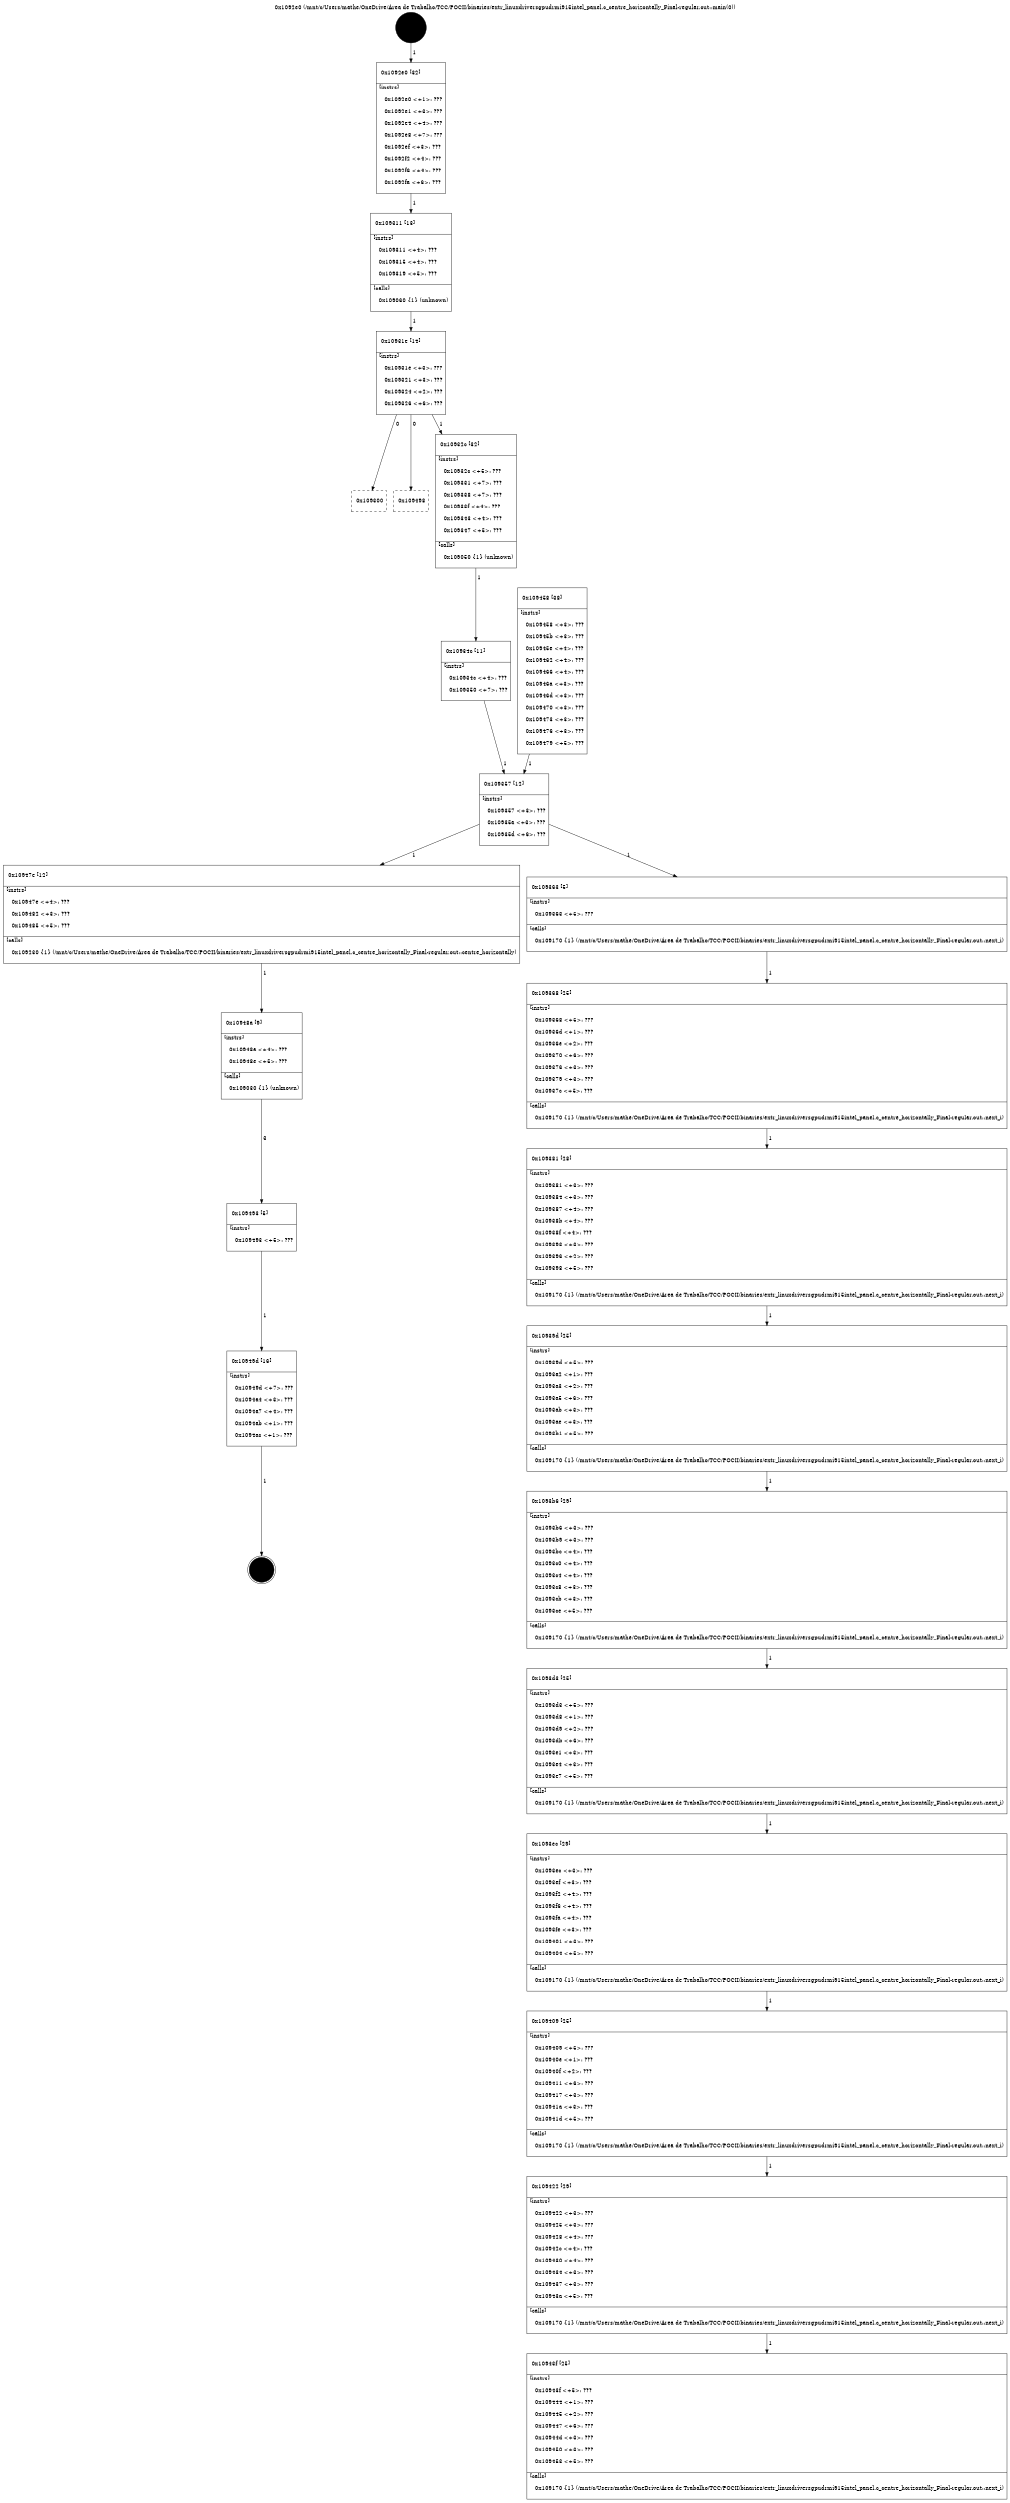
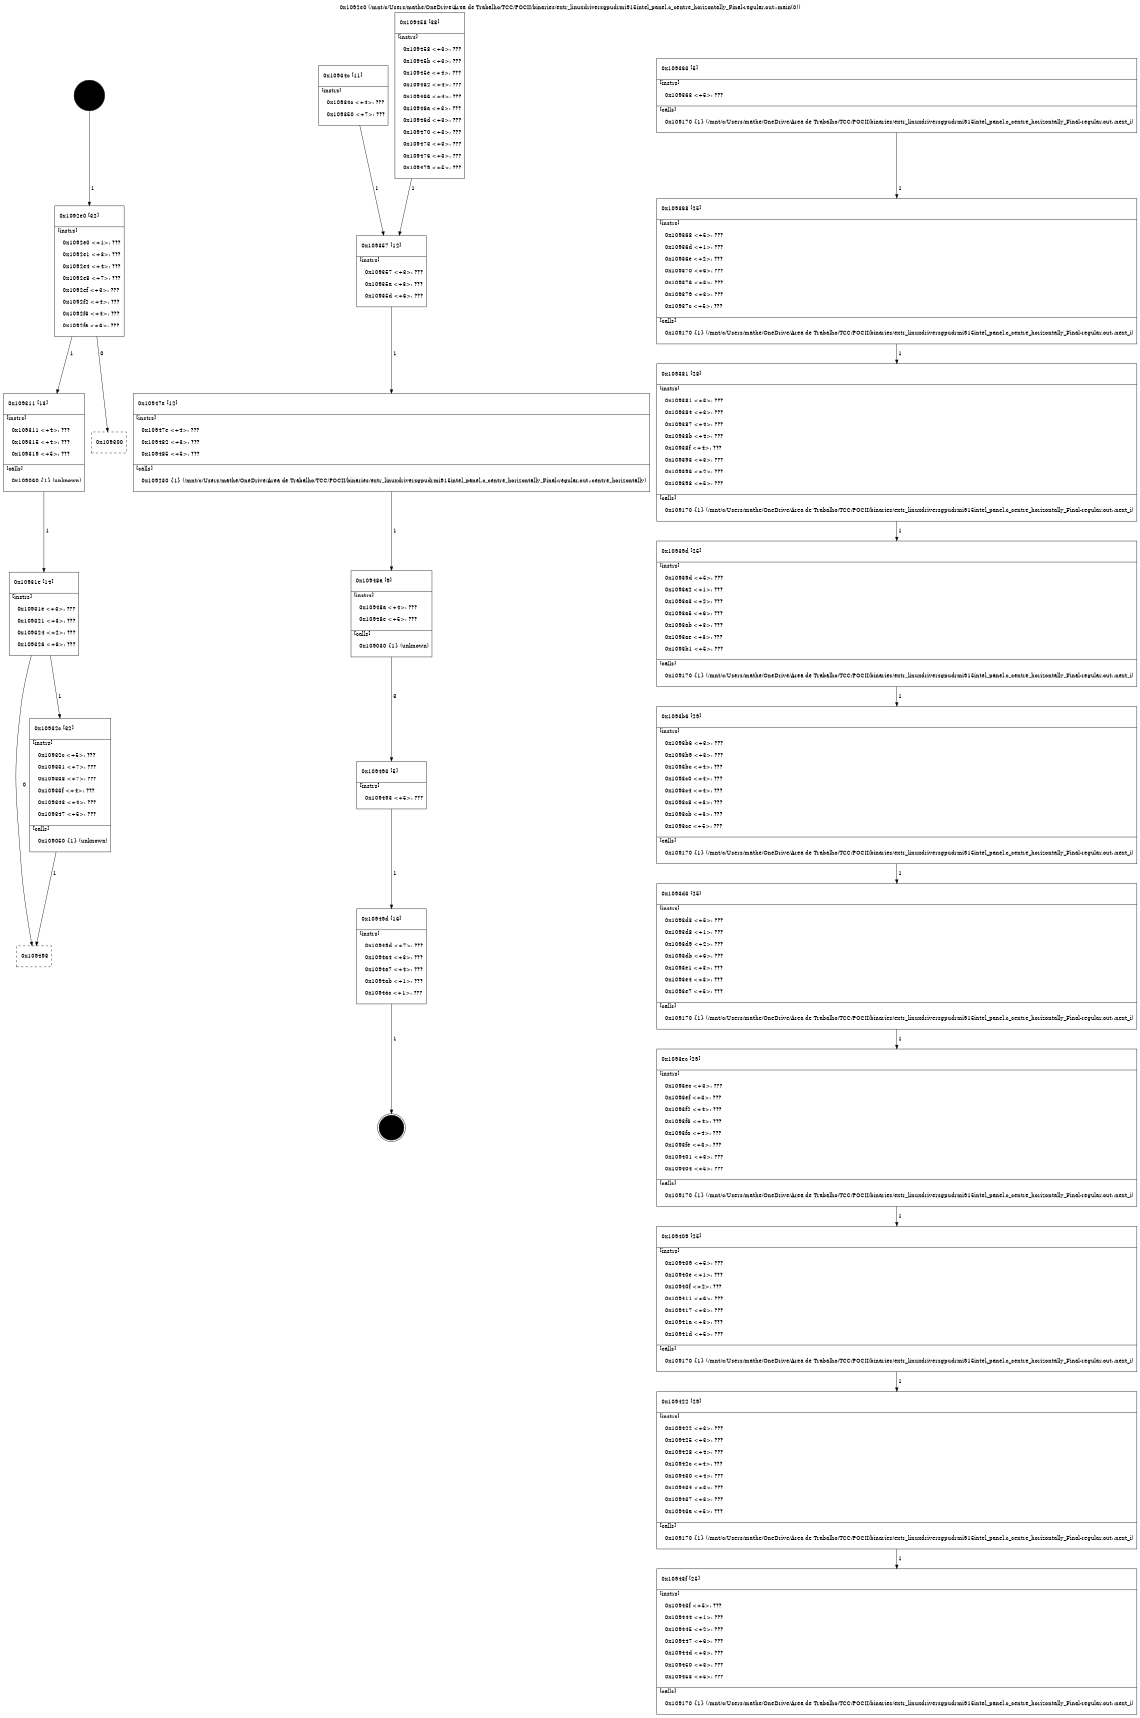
edge "0x10931e [14]" -> "0x109300": now "0x1092e0 [32]" -> "0x109300"
edge "0x10932c [32]" -> "0x10934c [11]": now "0x10932c [32]" -> "0x109498"
edge "0x109357 [12]" -> "0x109363 [5]": removed, label "1"
